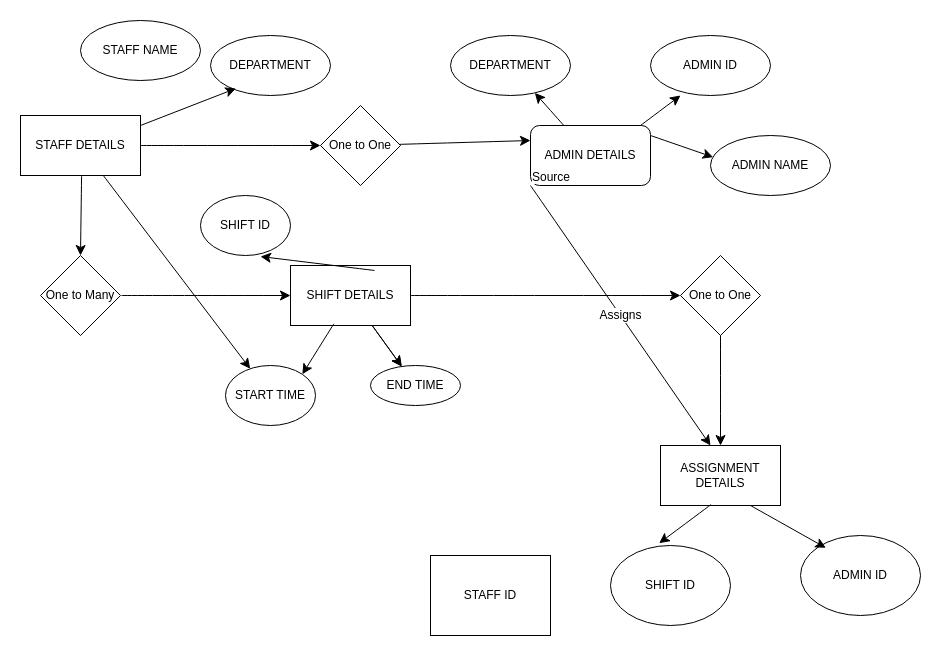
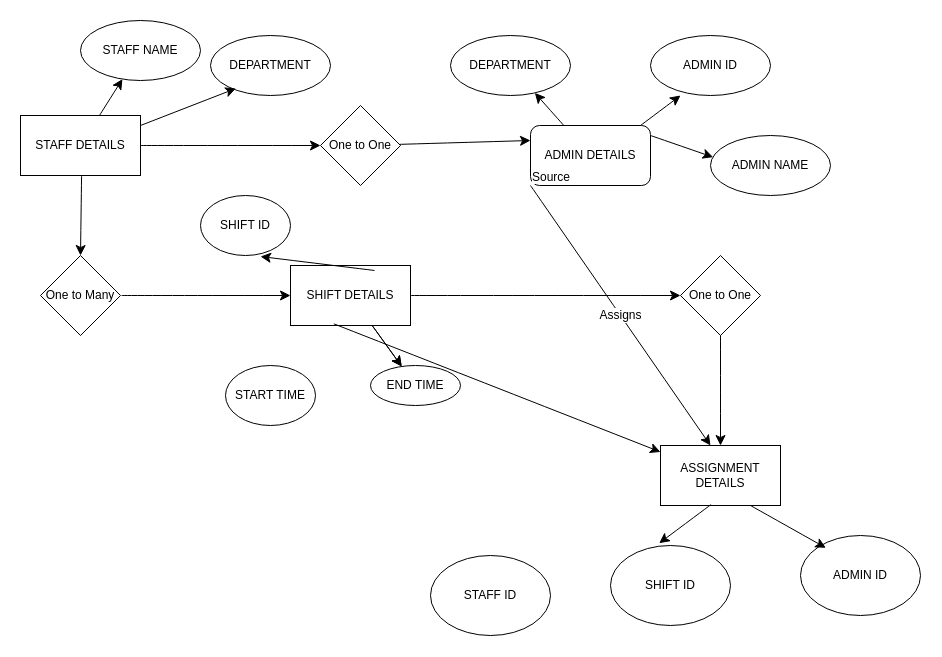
edge "STAFF DETAILS" -> "START TIME": now "STAFF DETAILS" -> "STAFF NAME"
edge "SHIFT DETAILS" -> "START TIME": now "SHIFT DETAILS" -> "ASSIGNMENT DETAILS"
node "STAFF ID": shape rectangle -> ellipse
